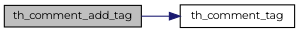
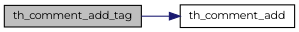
node "th_comment_tag": label "th_comment_tag" -> "th_comment_add"
